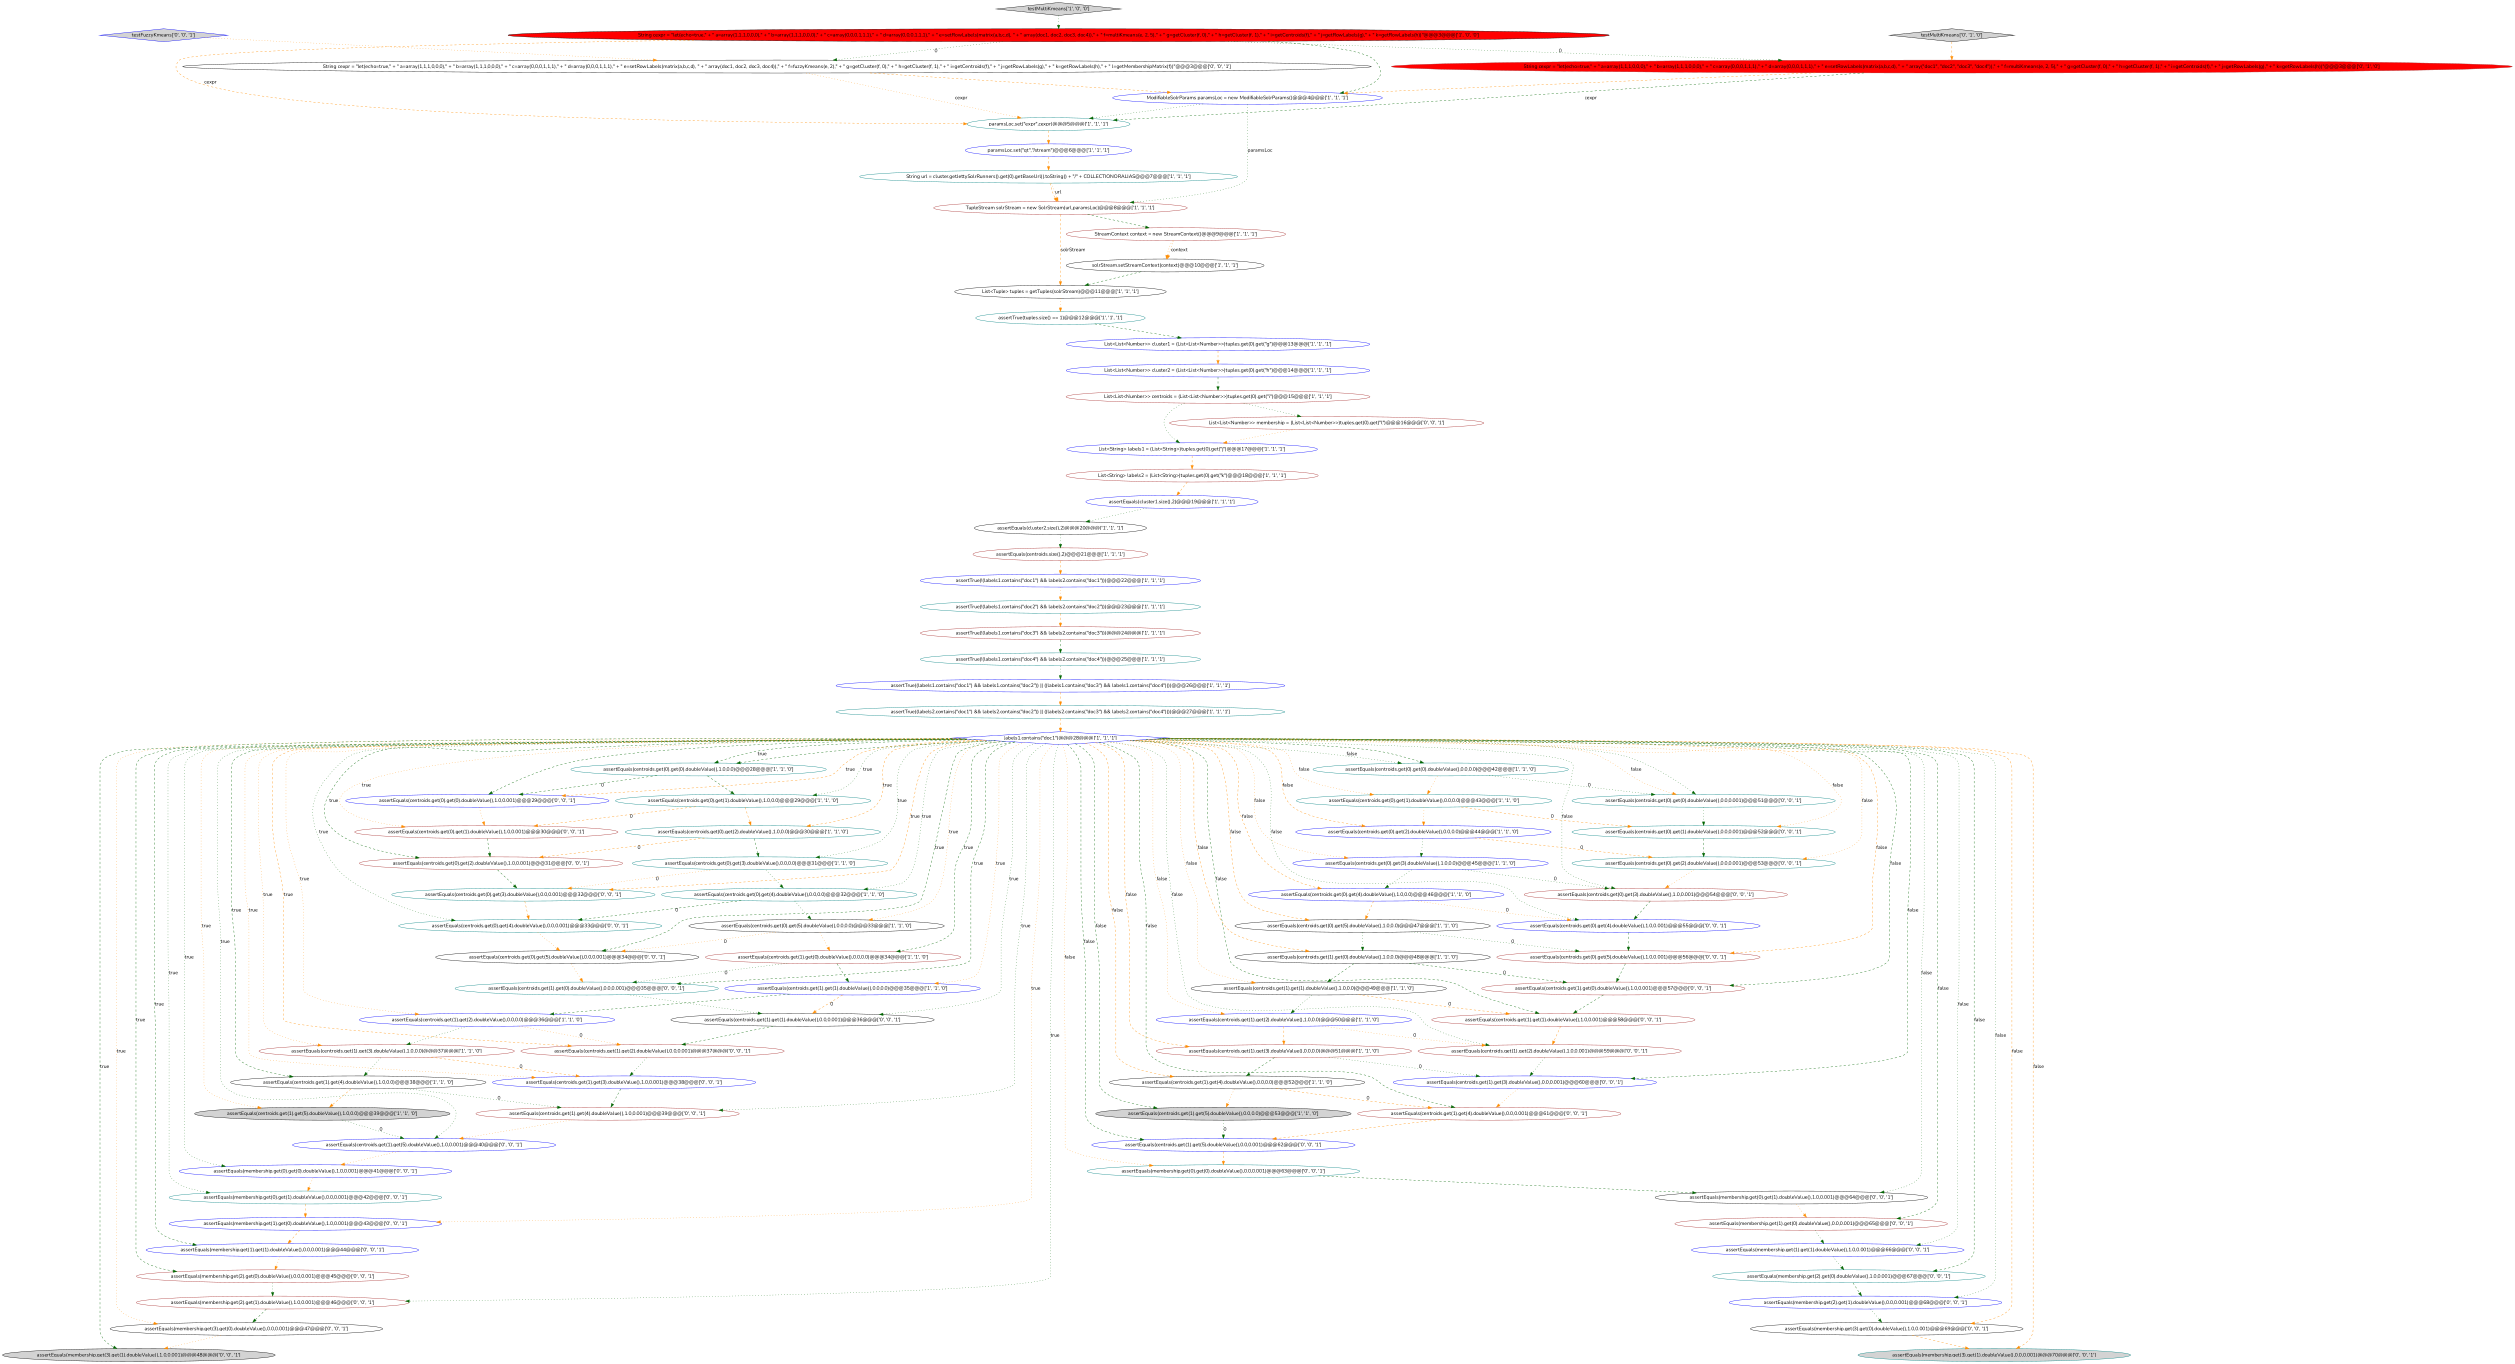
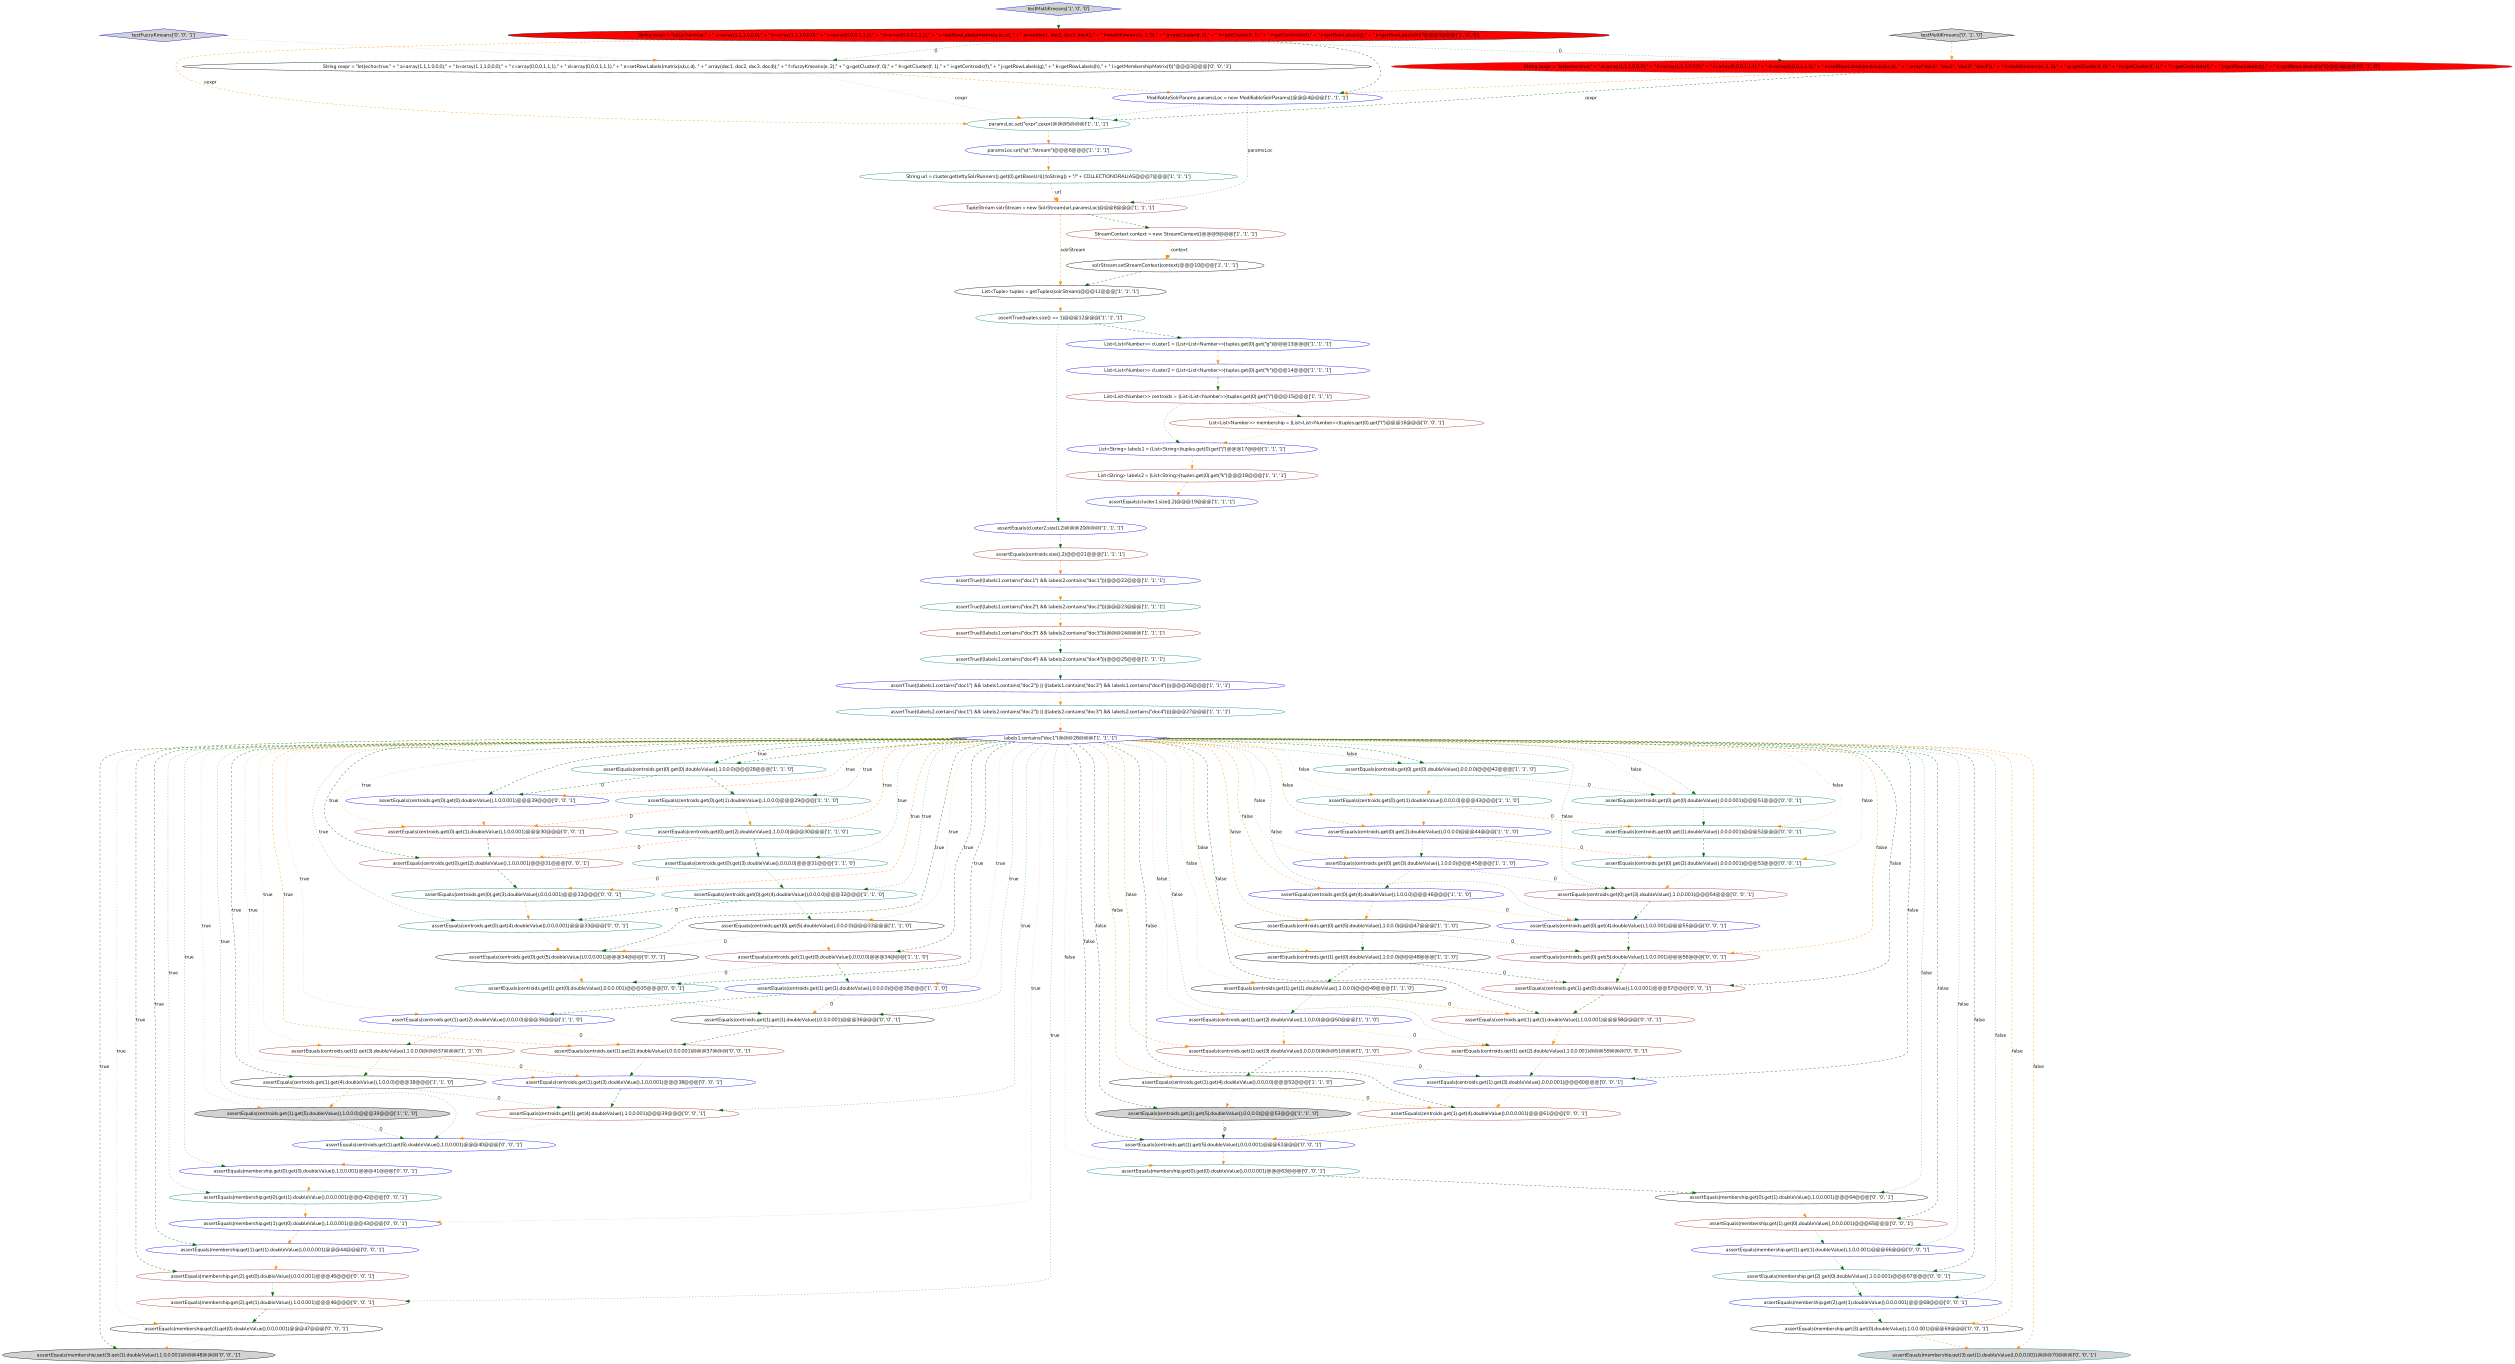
node "testMultiKmeans['1', '0', '0']": color black -> blue
edge "assertEquals(cluster1.size(),2)@@@19@@@['1', '1', '1']" -> "assertEquals(cluster2.size(),2)@@@20@@@['1', '1', '1']": now "assertTrue(tuples.size() == 1)@@@12@@@['1', '1', '1']" -> "assertEquals(cluster2.size(),2)@@@20@@@['1', '1', '1']"
node "assertEquals(cluster2.size(),2)@@@20@@@['1', '1', '1']": color black -> blue
